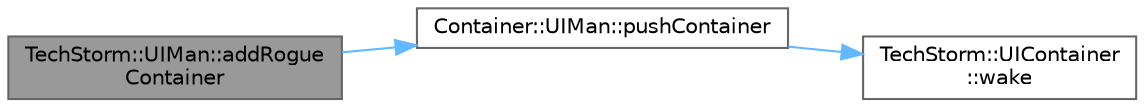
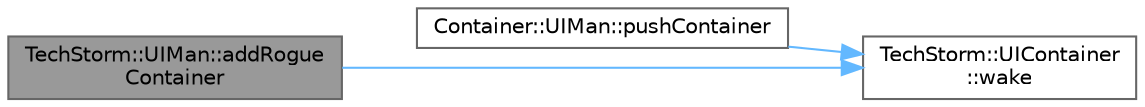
edge "TechStorm::UIMan::addRogue Container" -> "Container::UIMan::pushContainer": now "TechStorm::UIMan::addRogue Container" -> "TechStorm::UIContainer ::wake"
